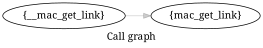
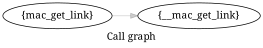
edge "{__mac_get_link}" -> "{mac_get_link}": reversed
